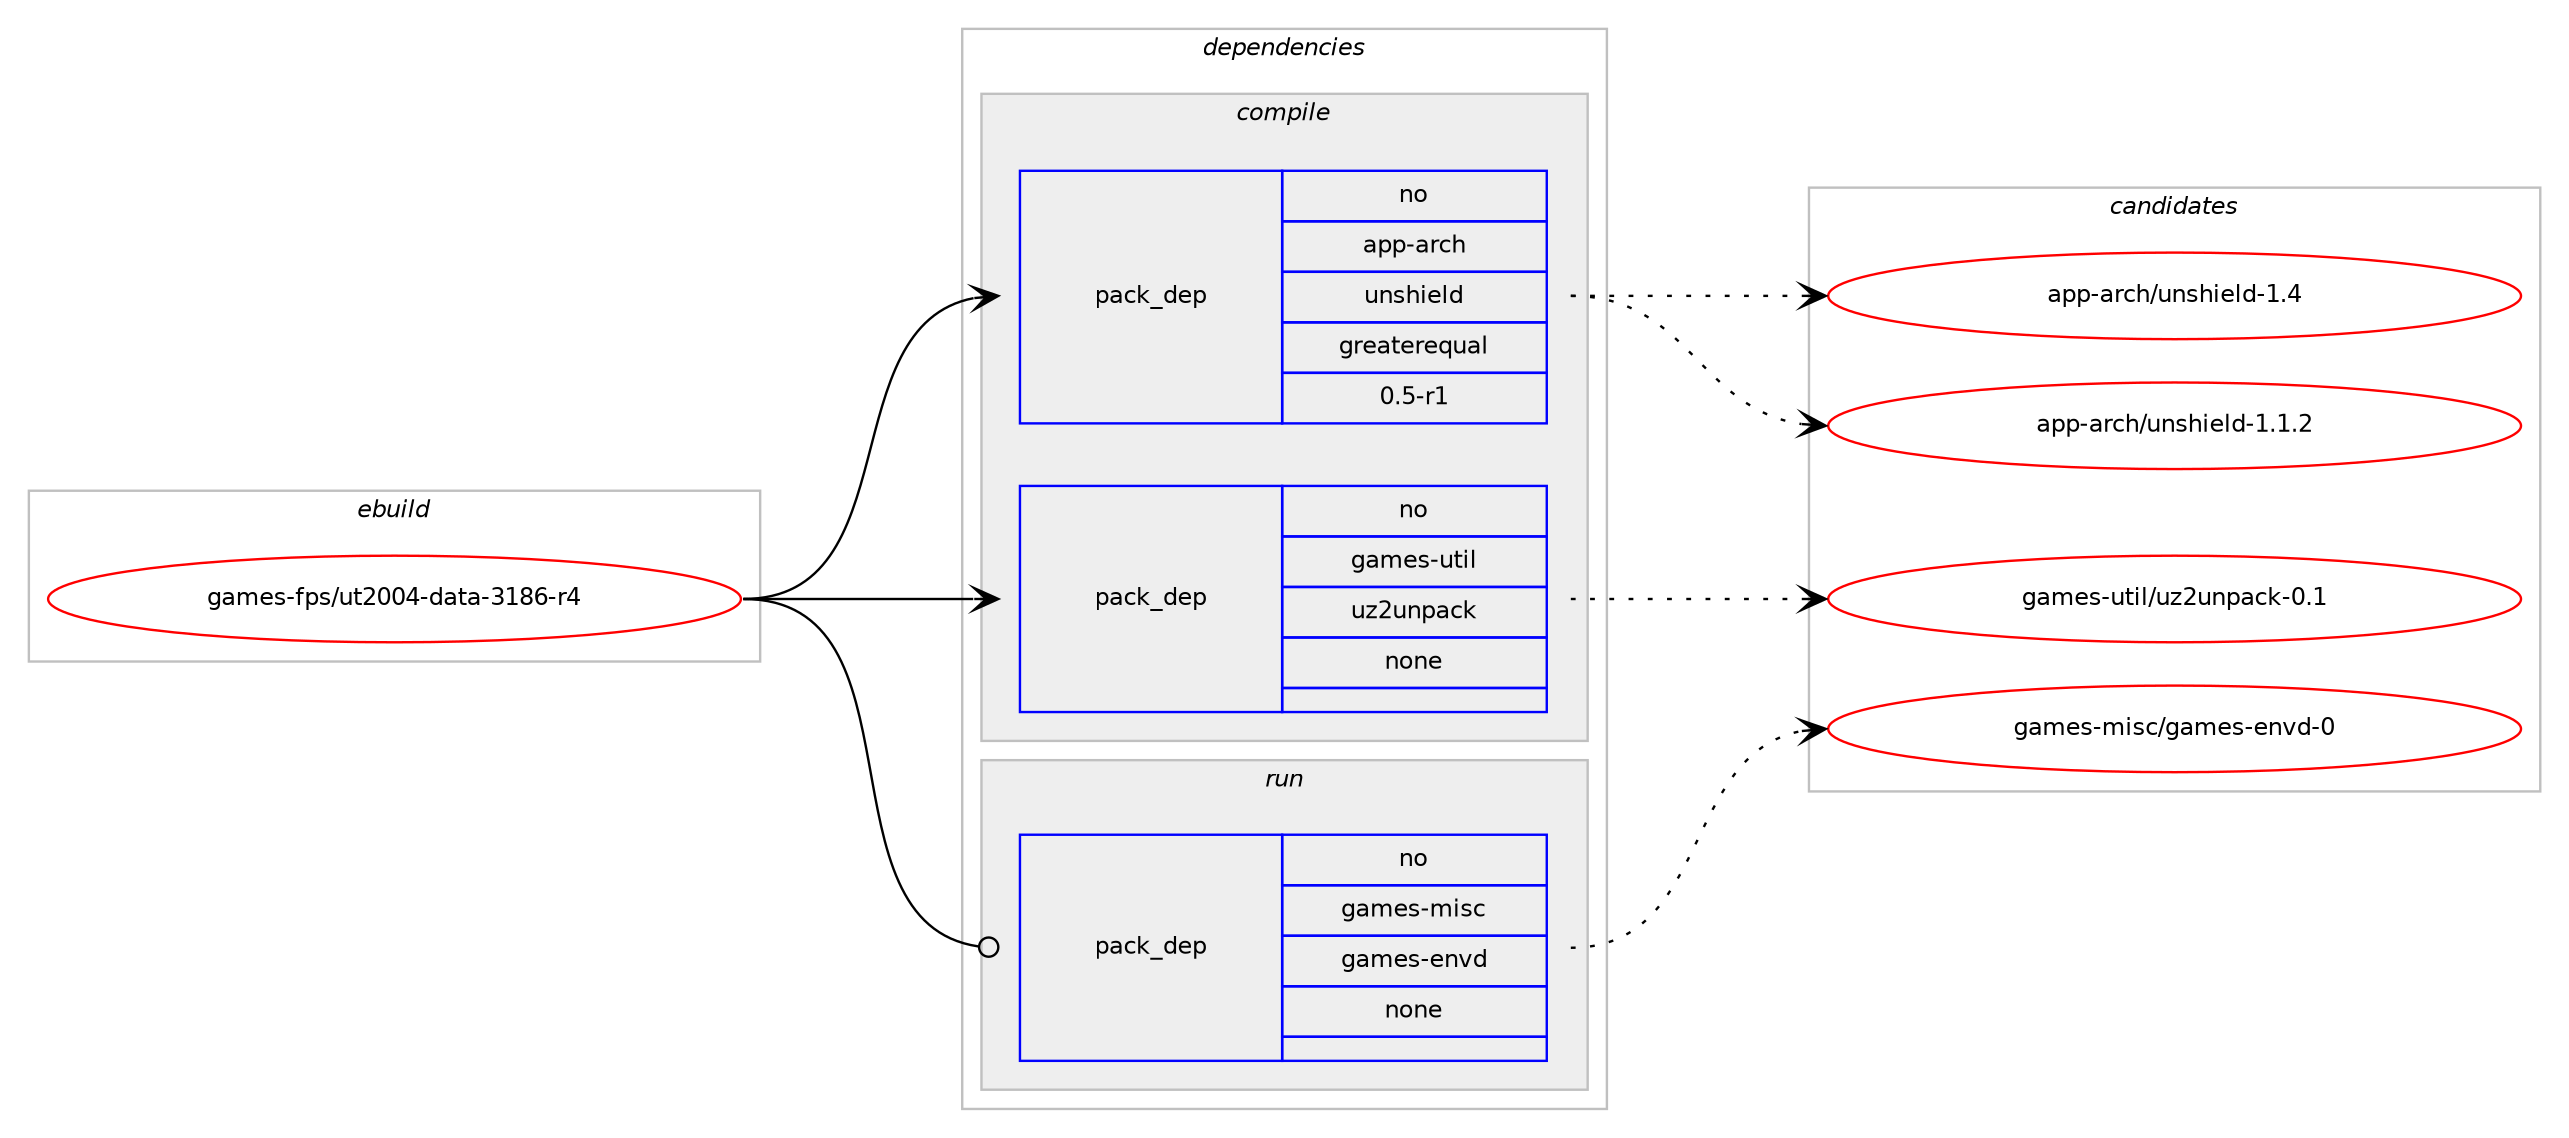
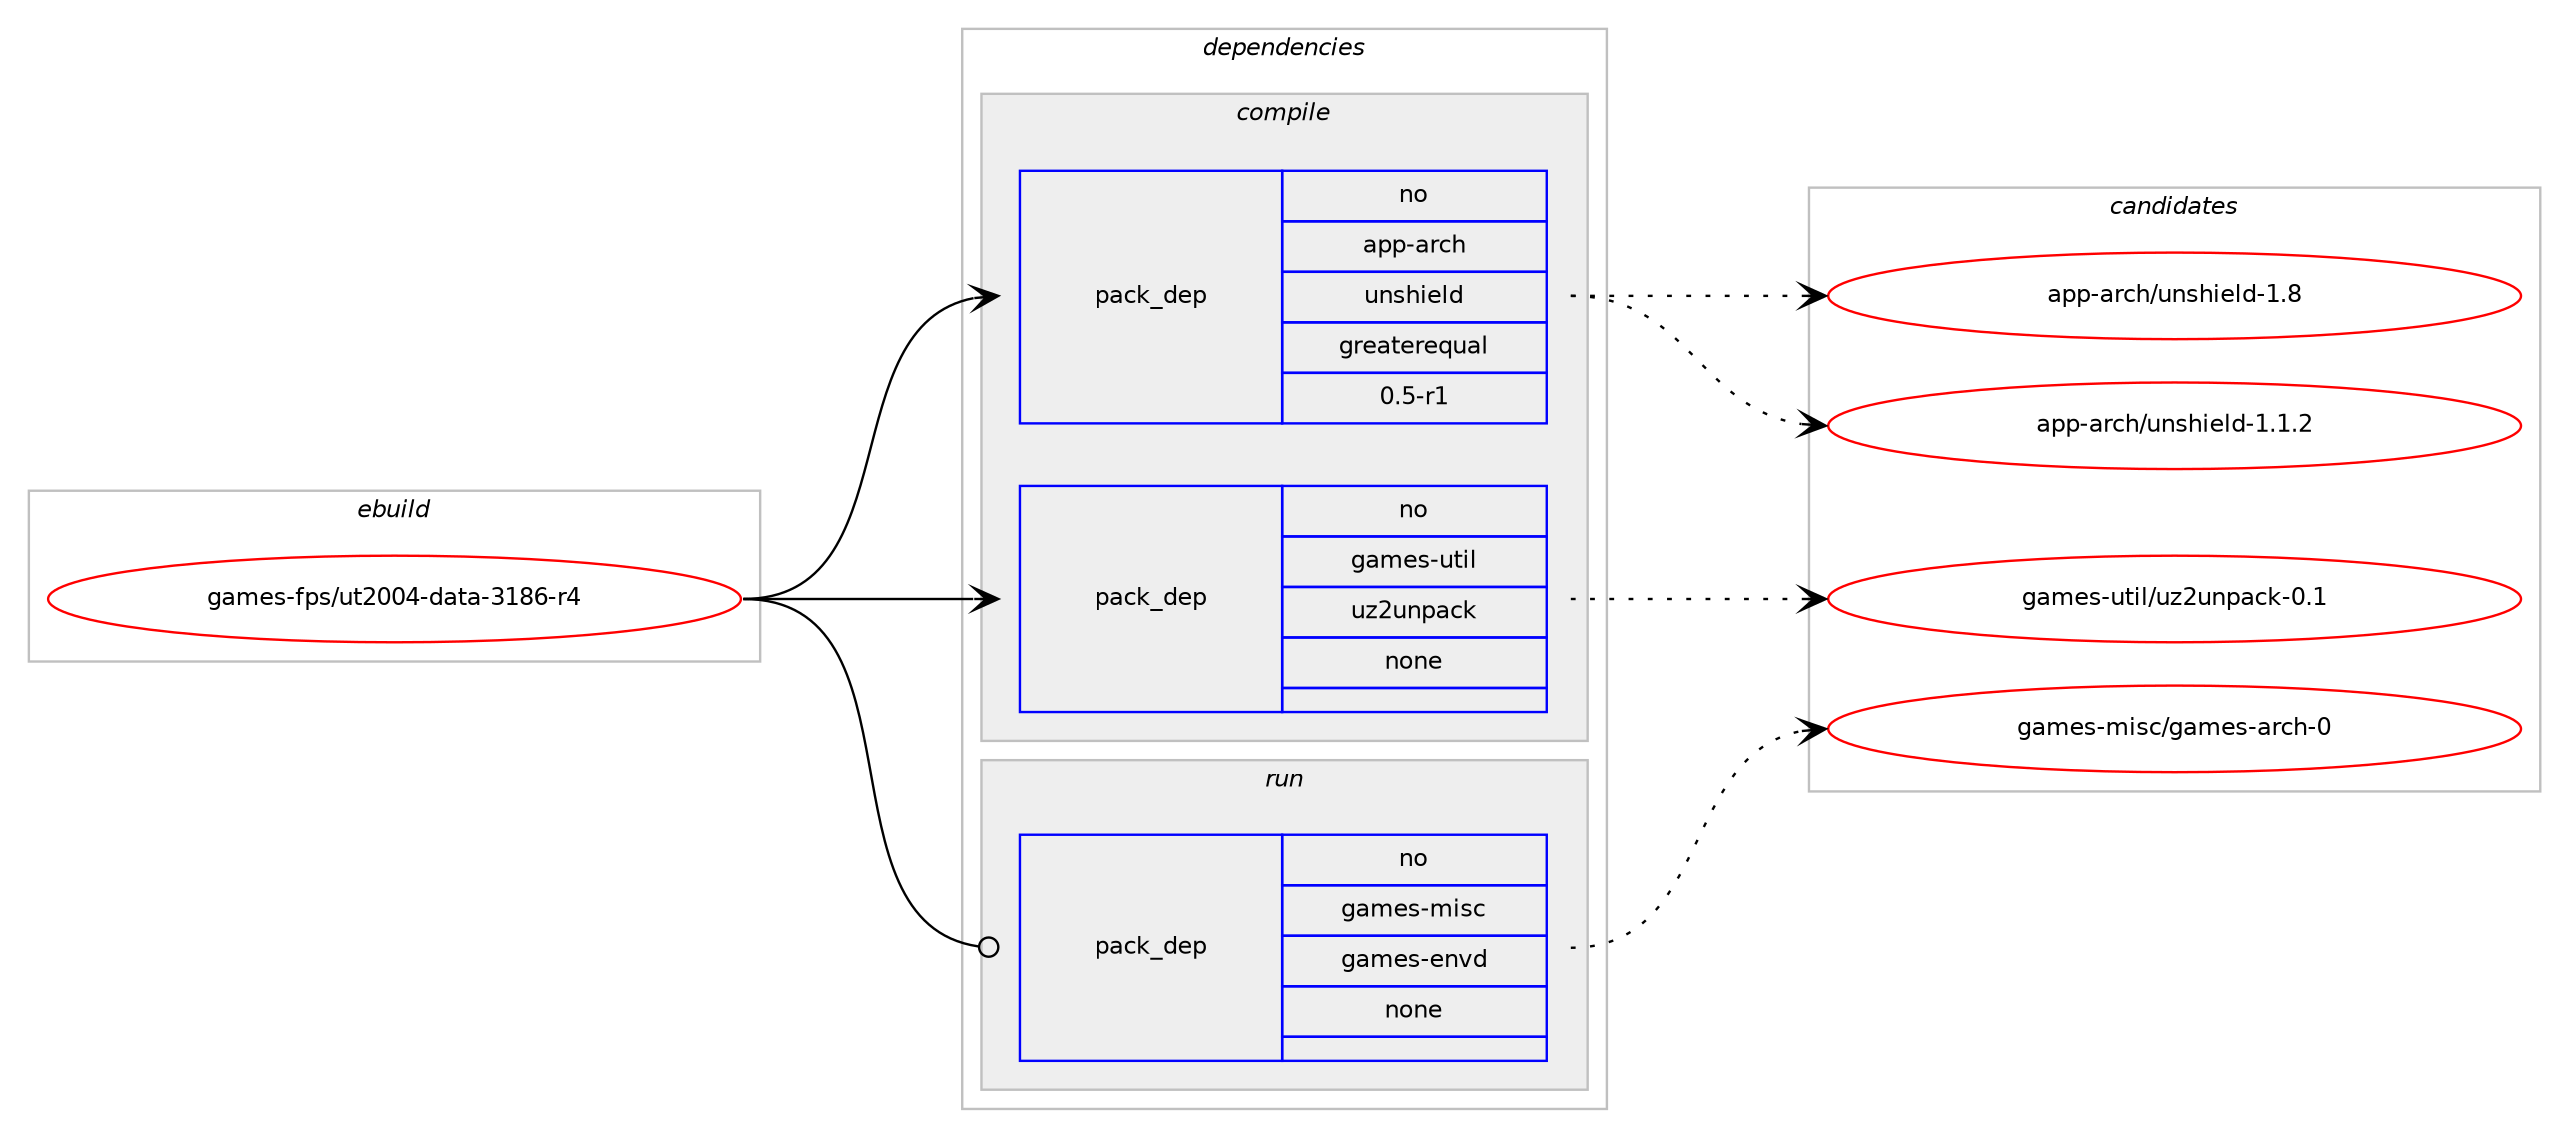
node "app-arch/unshield-1.4": label "app-arch/unshield-1.4" -> "app-arch/unshield-1.8"
node "games-misc/games-envd-0": label "games-misc/games-envd-0" -> "games-misc/games-arch-0"
